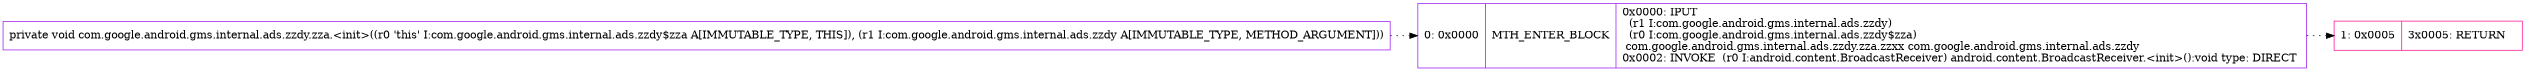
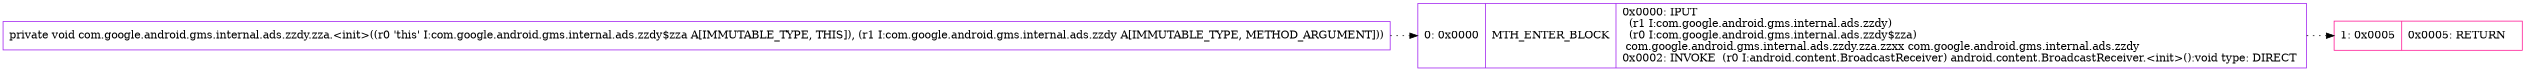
node "1: 0x0005": text "3x0005: RETURN" -> "0x0005: RETURN"
